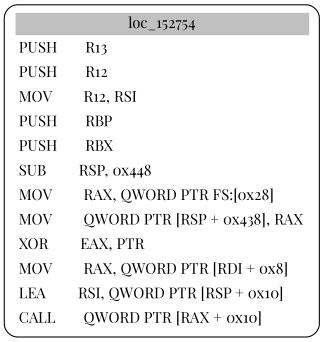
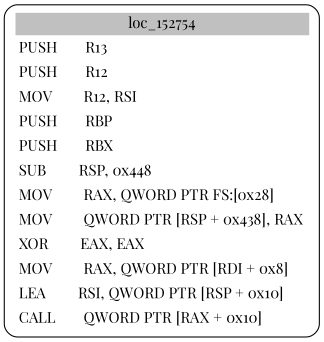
node "loc_152754": text "XOR        EAX, PTR" -> "XOR        EAX, EAX"
